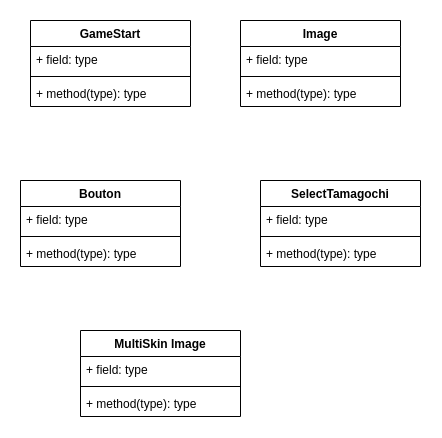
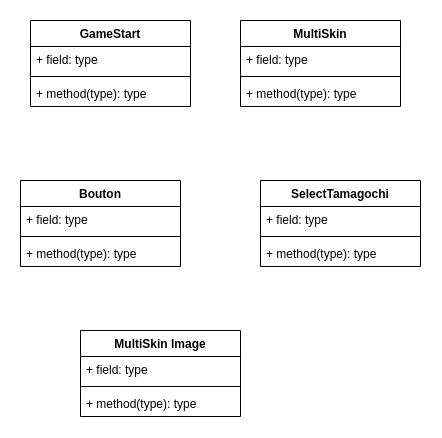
node "Image": label "Image" -> "MultiSkin"
